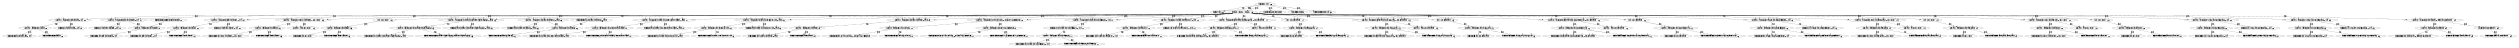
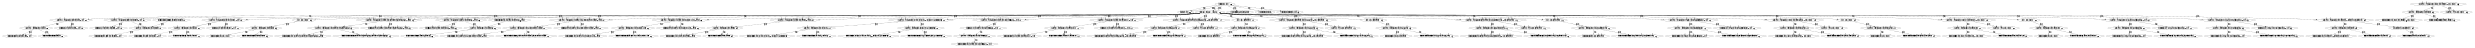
edge "(BLOCK,<empty>,<empty>)" -> "(<operator>.assignment,Vector this.filesets = new Vector())": removed, label "AST:"
node "(FIELD_IDENTIFIER,includeEmpty,includeEmpty)": removed
